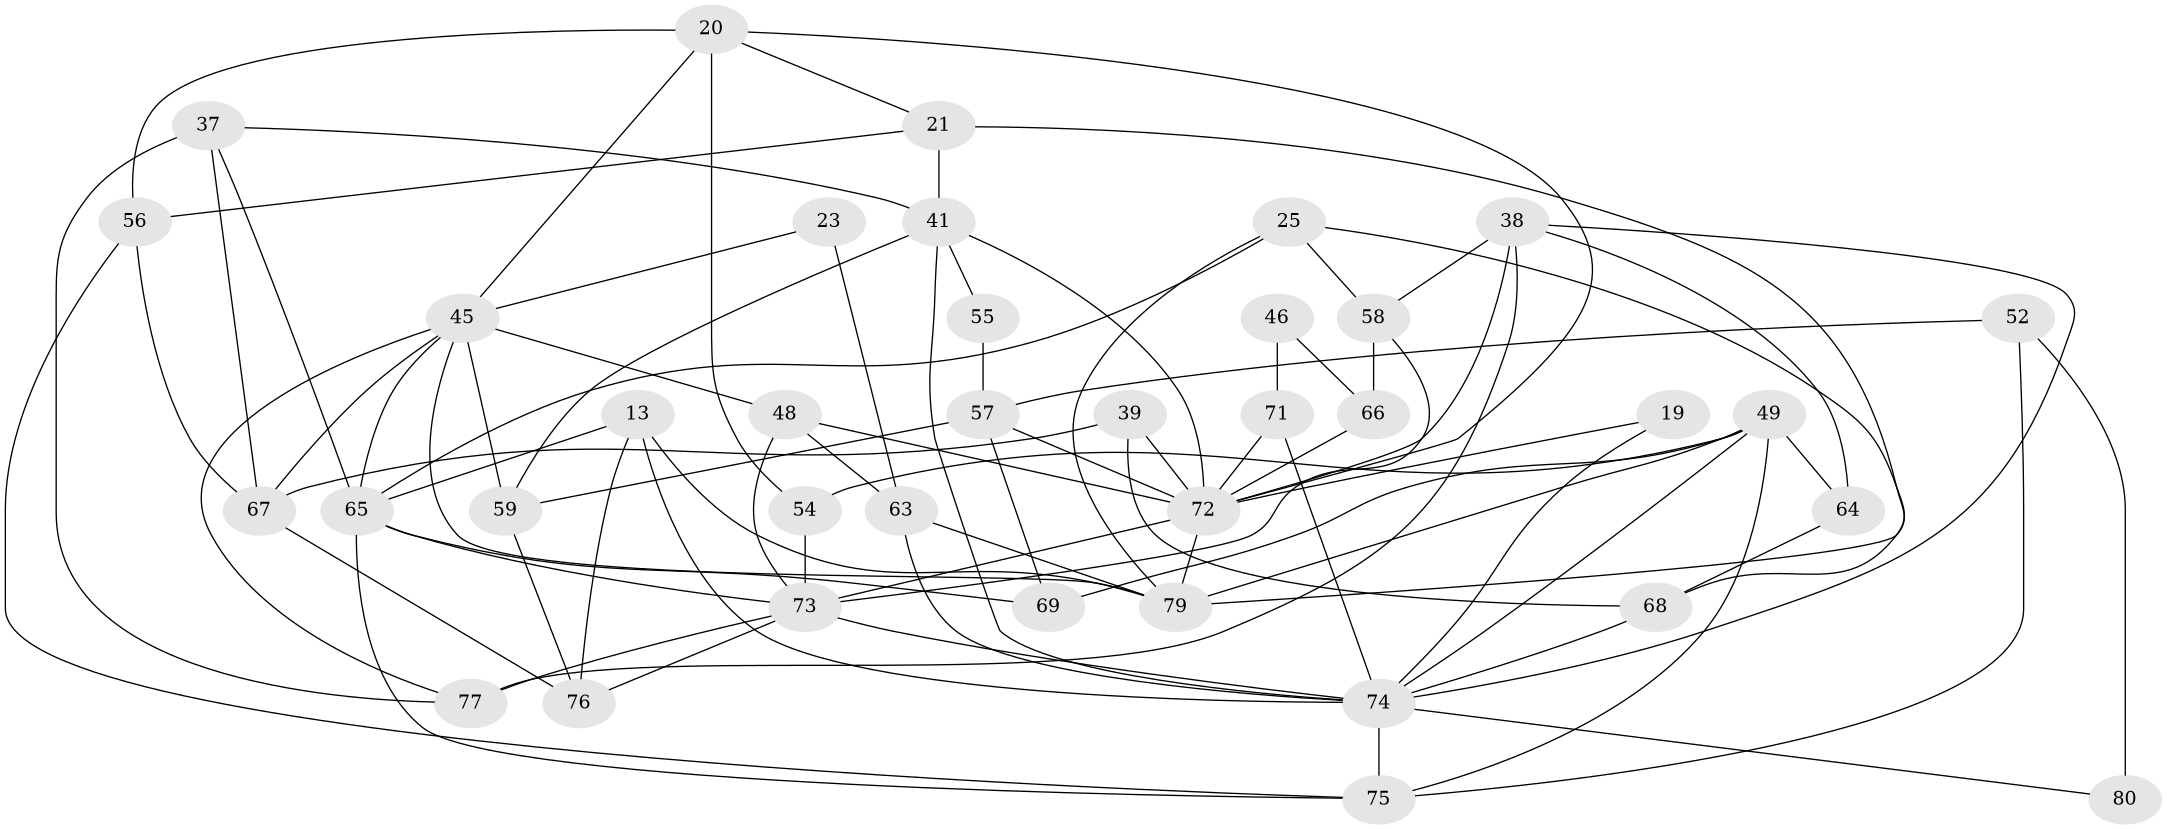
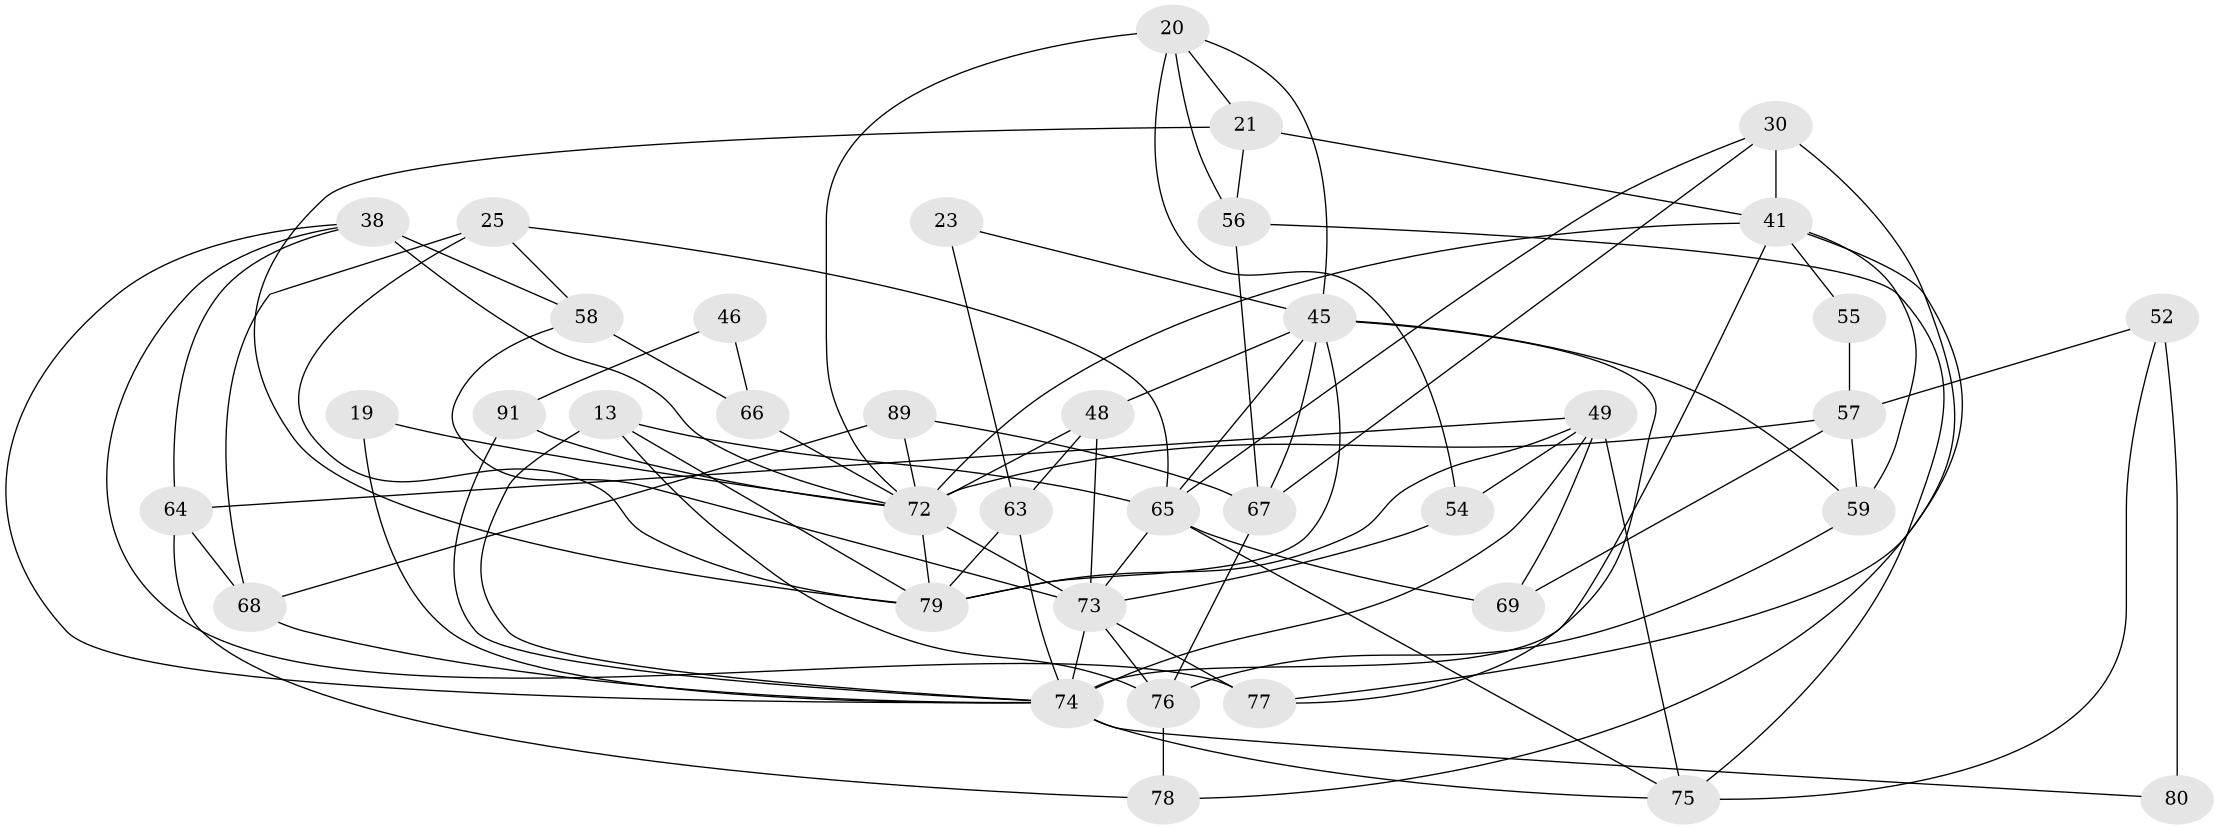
node "37": label "37" -> "30"
node "39": label "39" -> "89"
node "71": label "71" -> "91"
node "78": added
